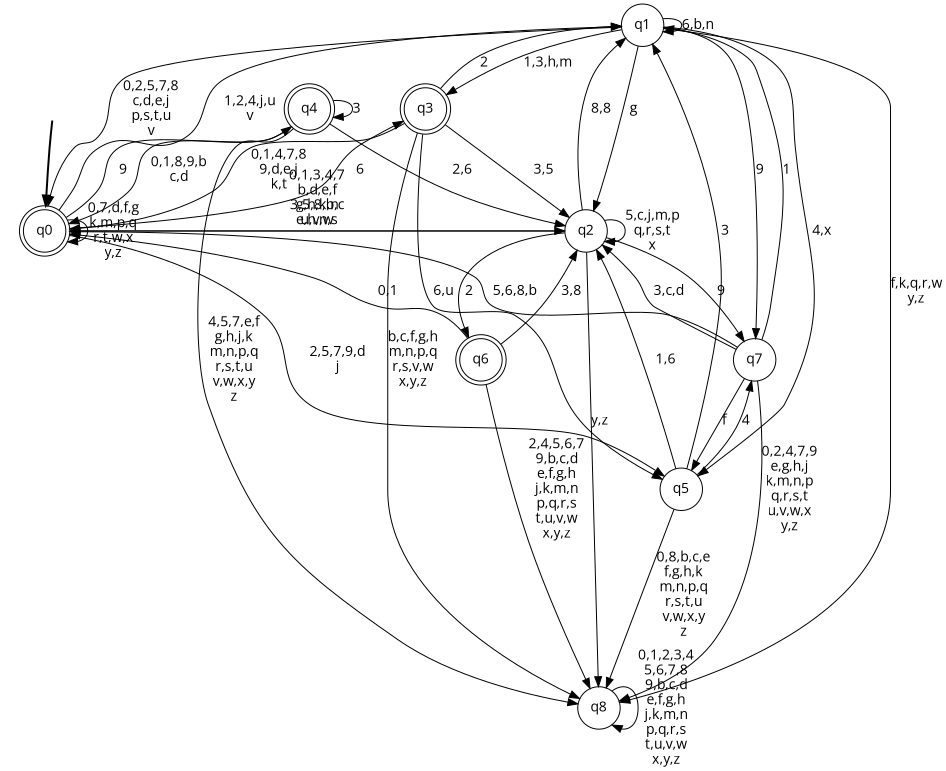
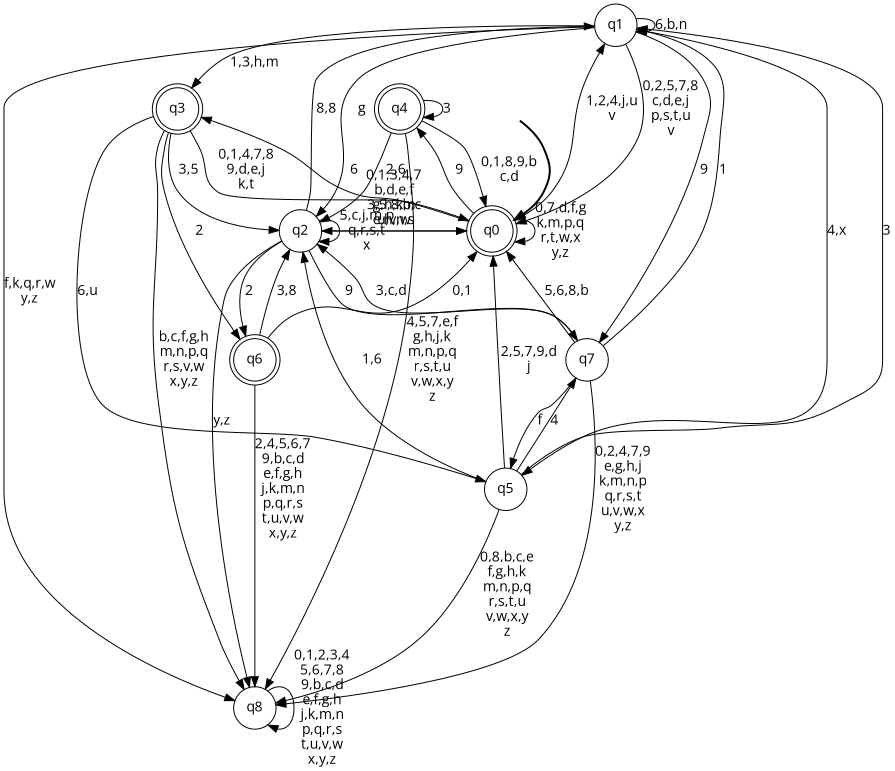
edge "q3" -> "q1": now "q3" -> "q6"
edge "q0" -> "q5": reversed
